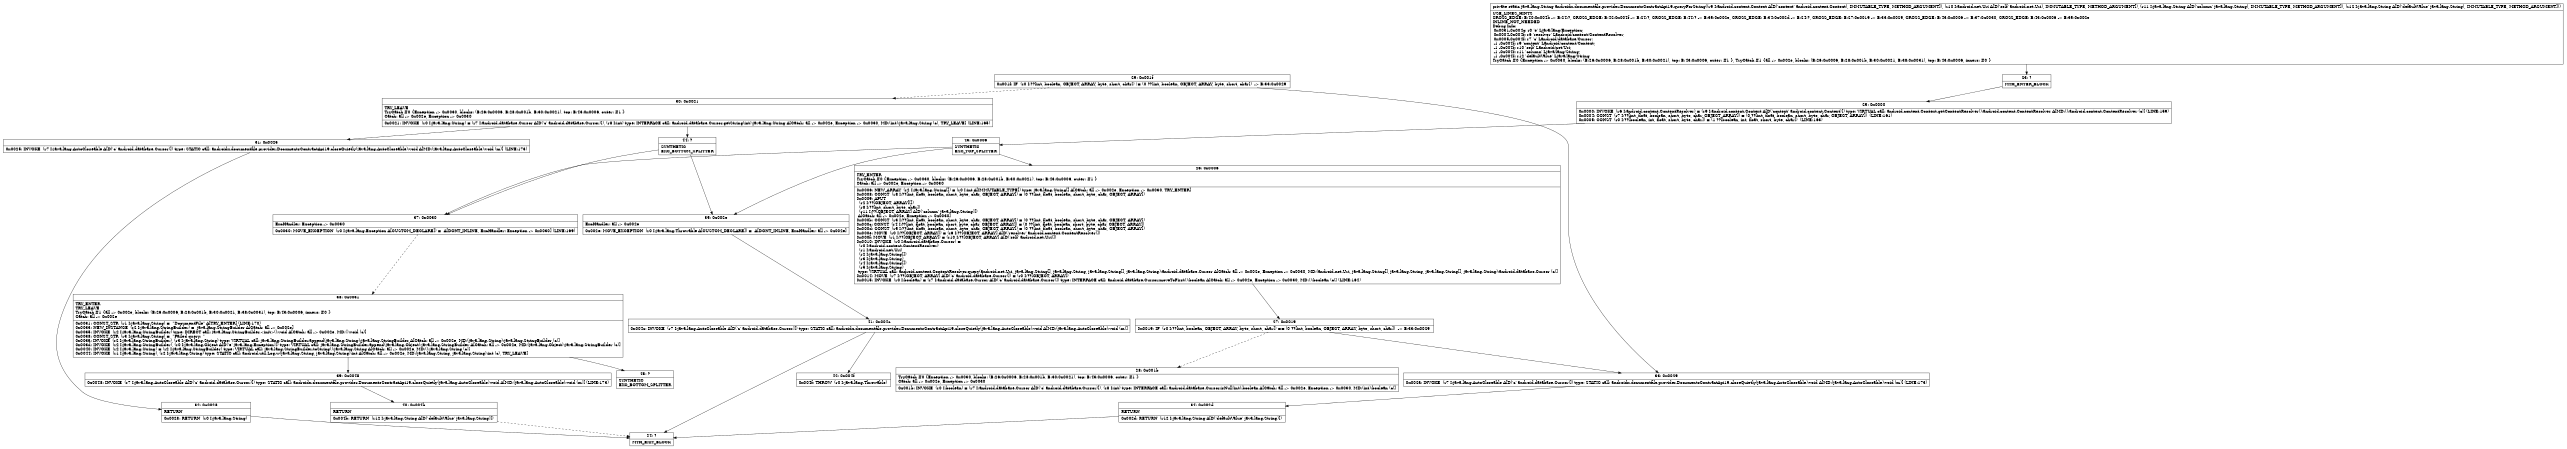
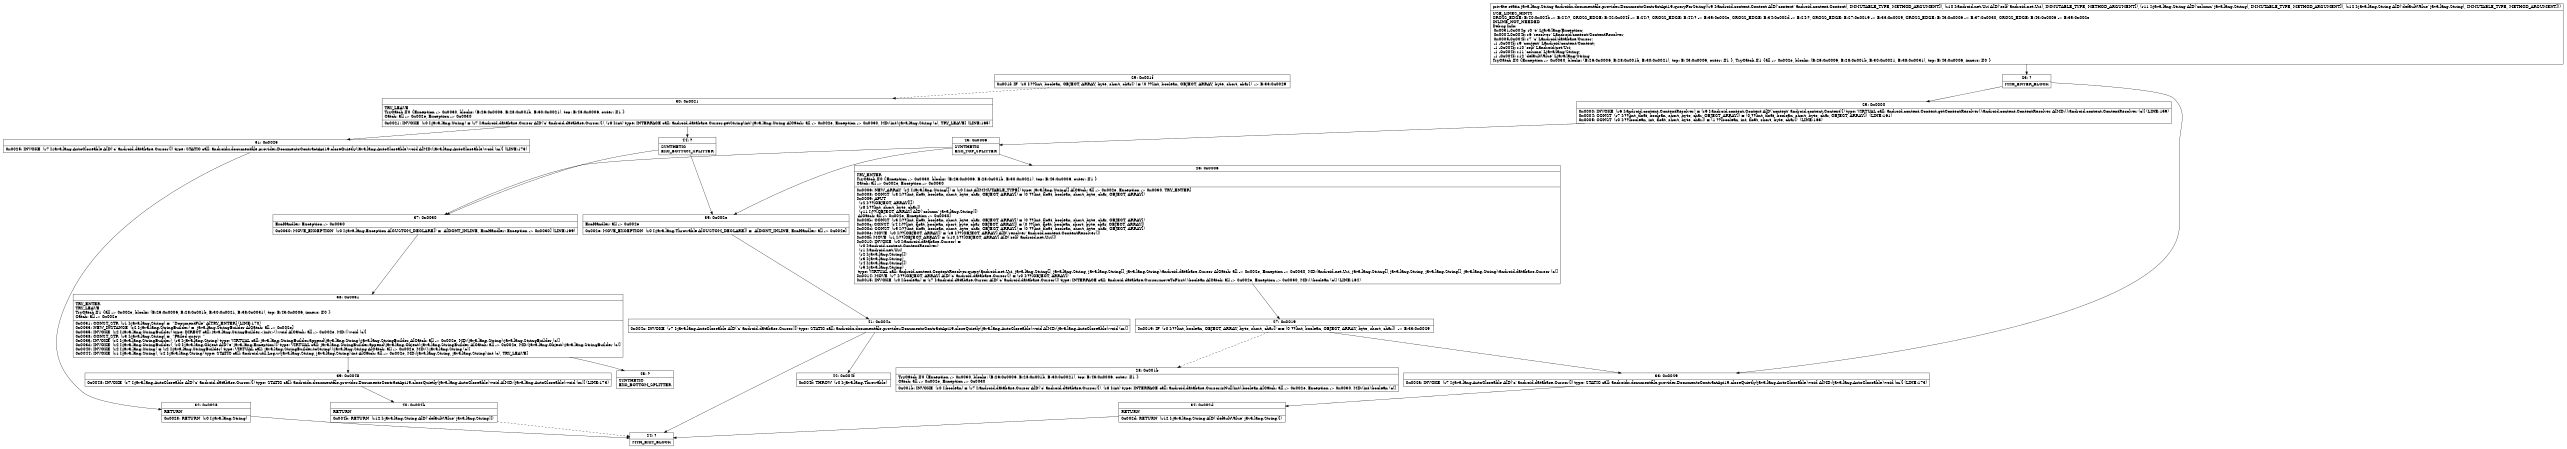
edge "29: 0x001f" -> "33: 0x0029": now "23: ?" -> "33: 0x0029"
edge "37: 0x0030" -> "38: 0x0031": style dashed -> solid
